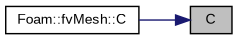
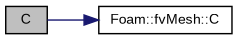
edge "Foam::fvMesh::C" -> "C": reversed
